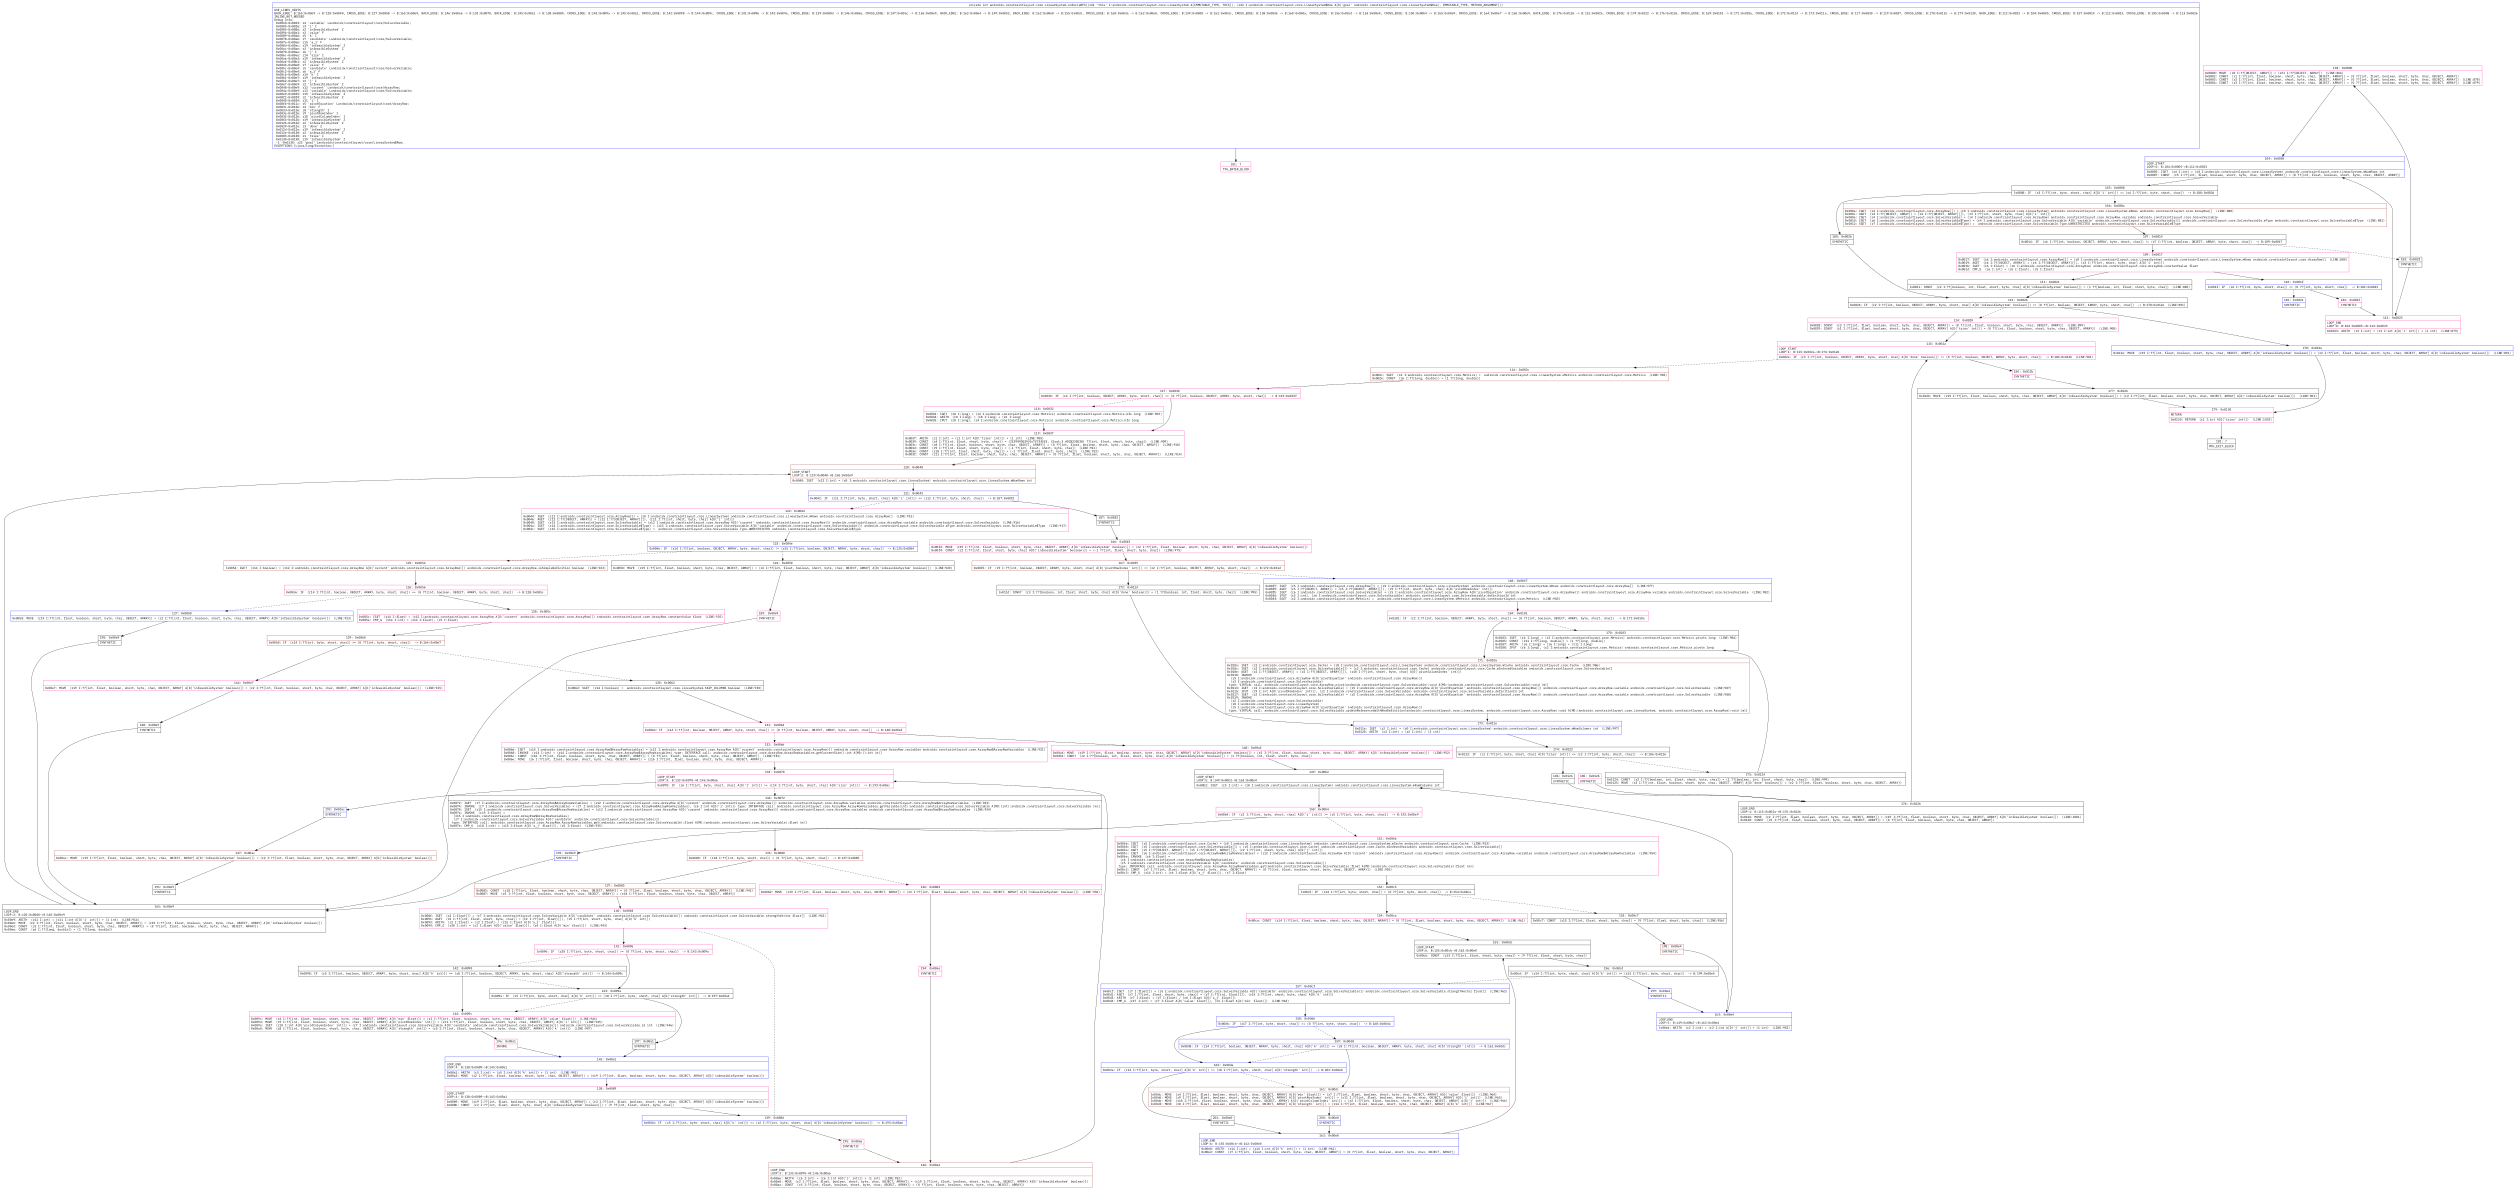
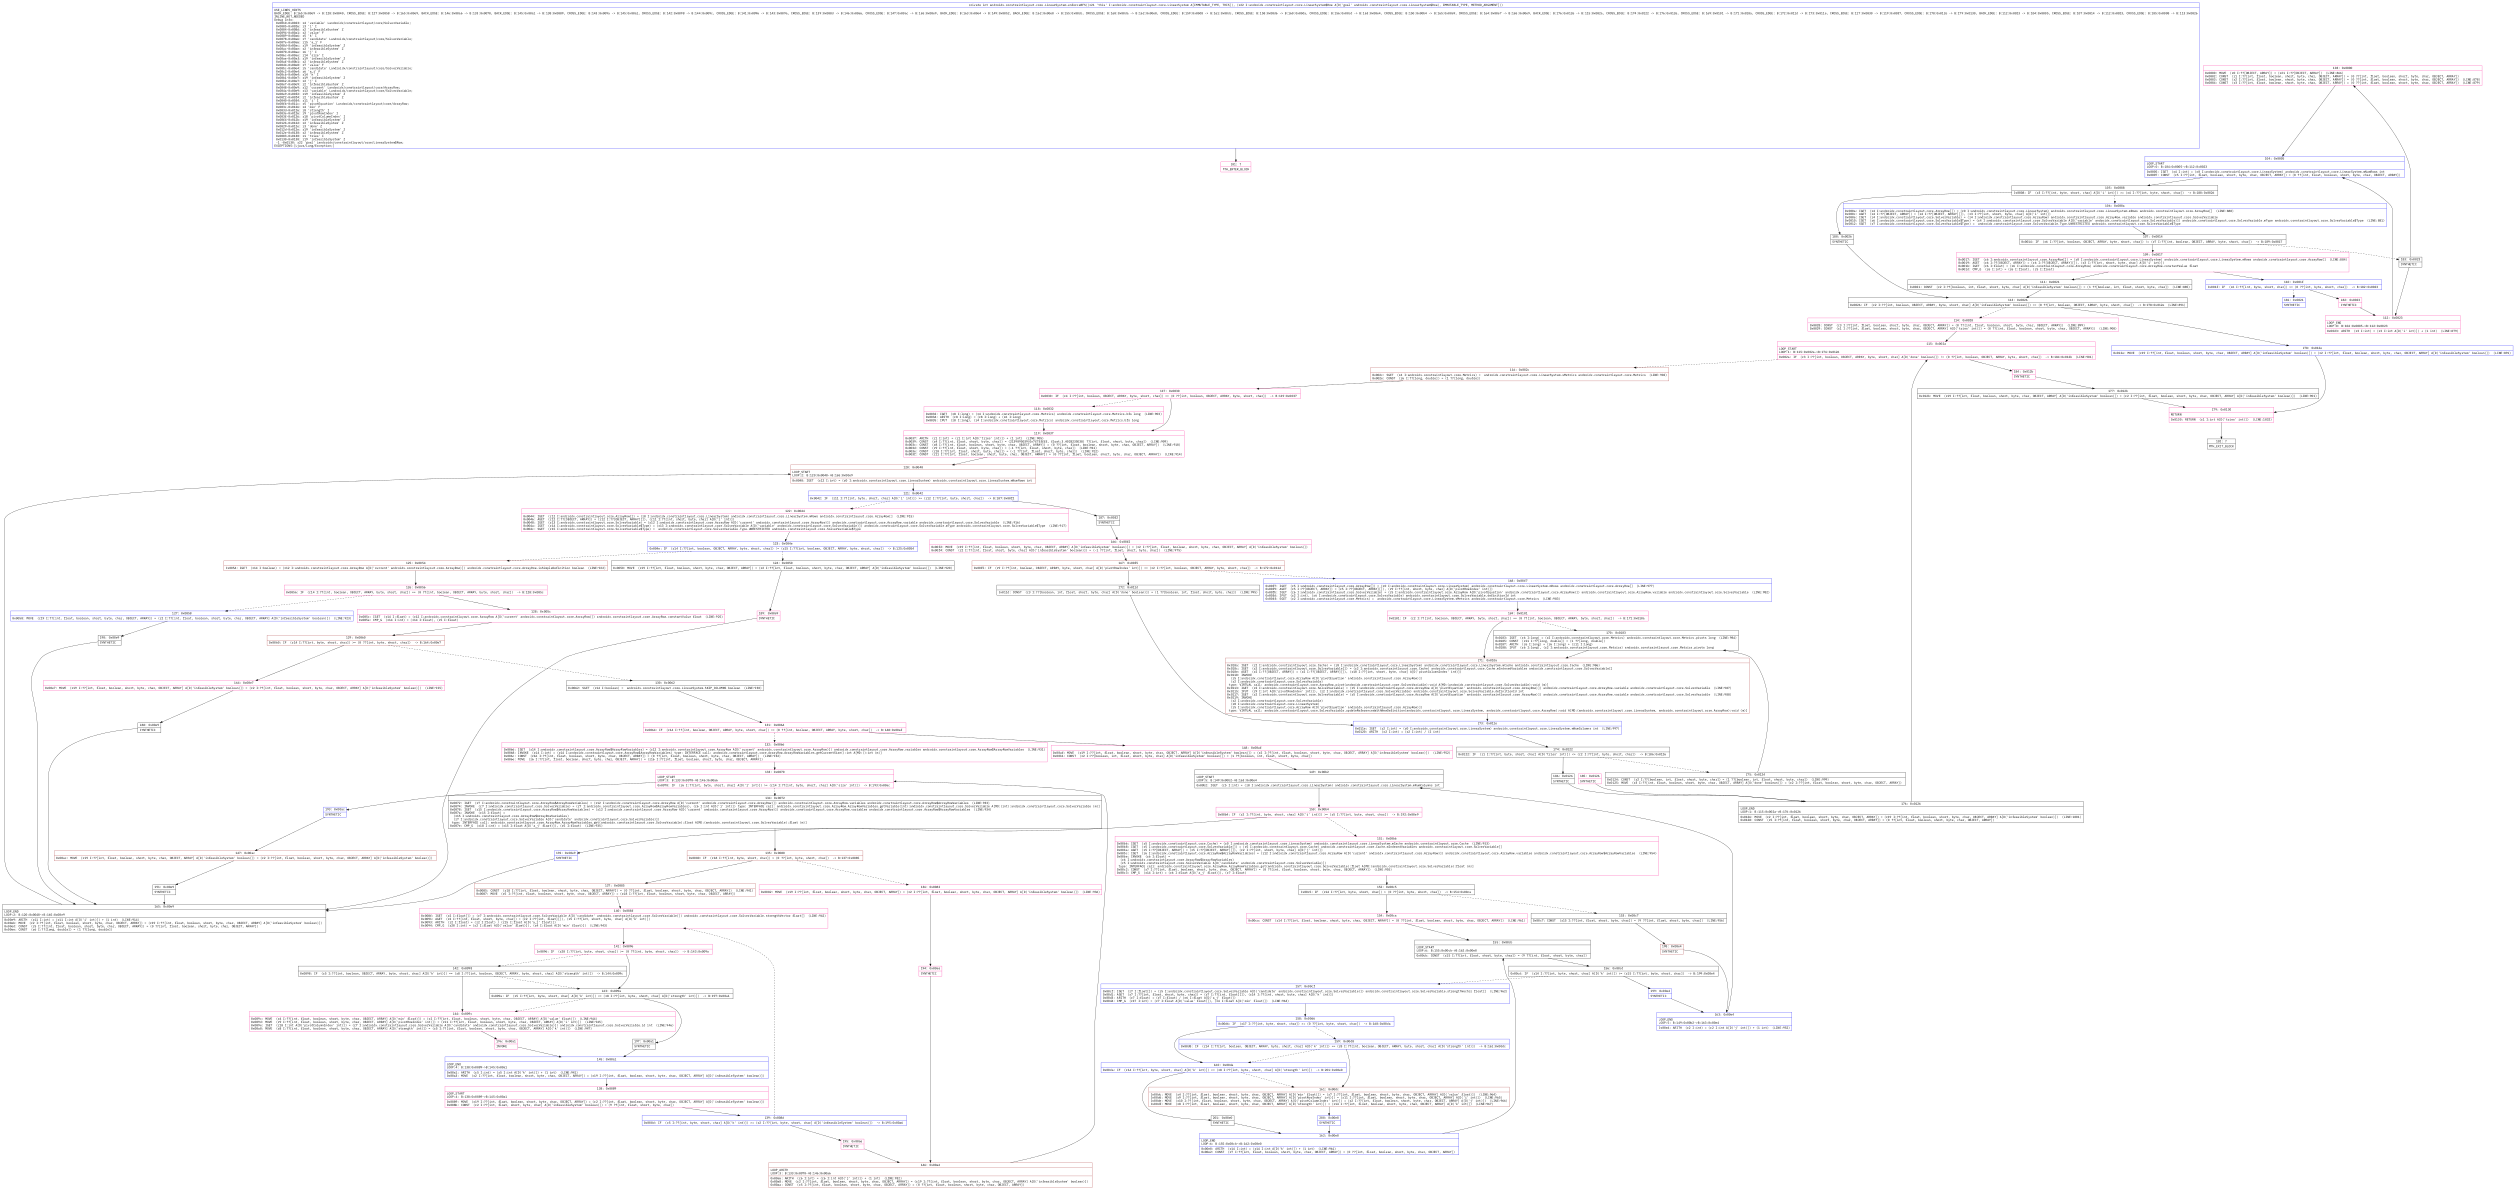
node "106: 0x000a": color brown -> blue
edge "191: 0x00e9" -> "165: 0x00e9": added
node "146: 0x00a6": text "LOOP_END" -> "LOOP_ARITH"
